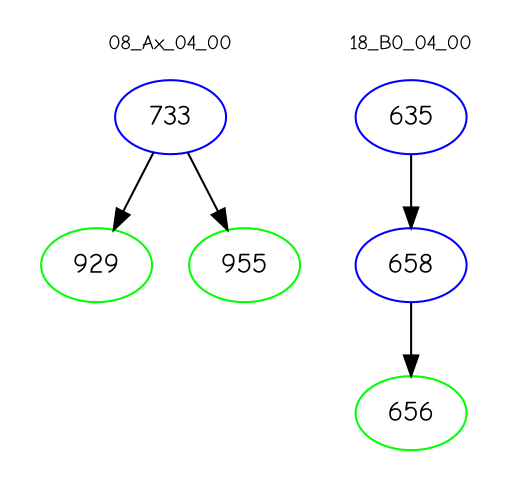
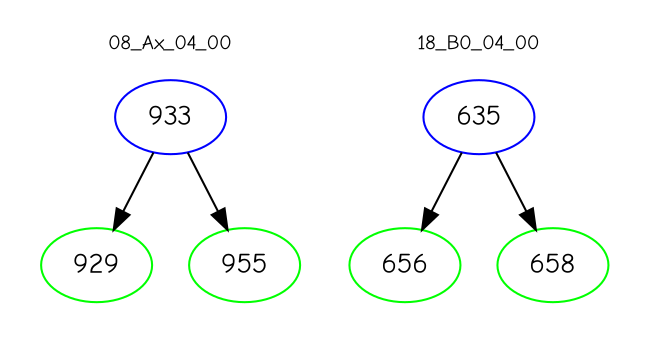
node "733": label "733" -> "933"
node "658": color blue -> green
edge "658" -> "656": now "635" -> "656"
